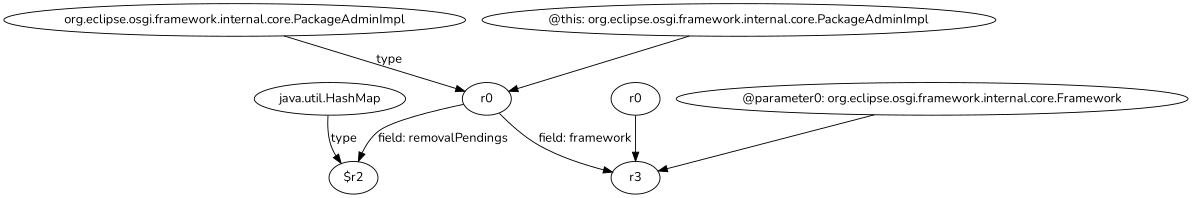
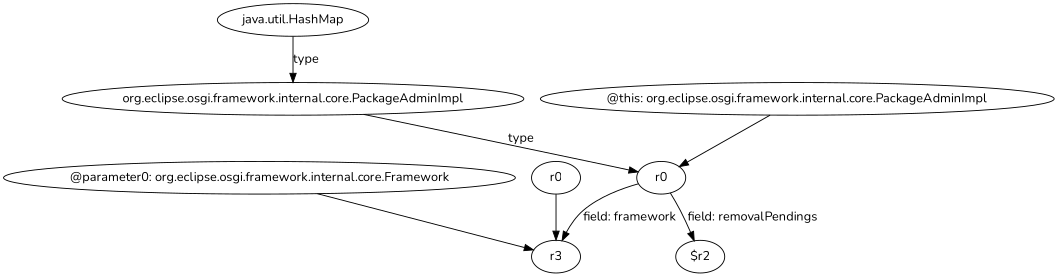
edge "java.util.HashMap" -> "$r2": now "java.util.HashMap" -> "org.eclipse.osgi.framework.internal.core.PackageAdminImpl"
